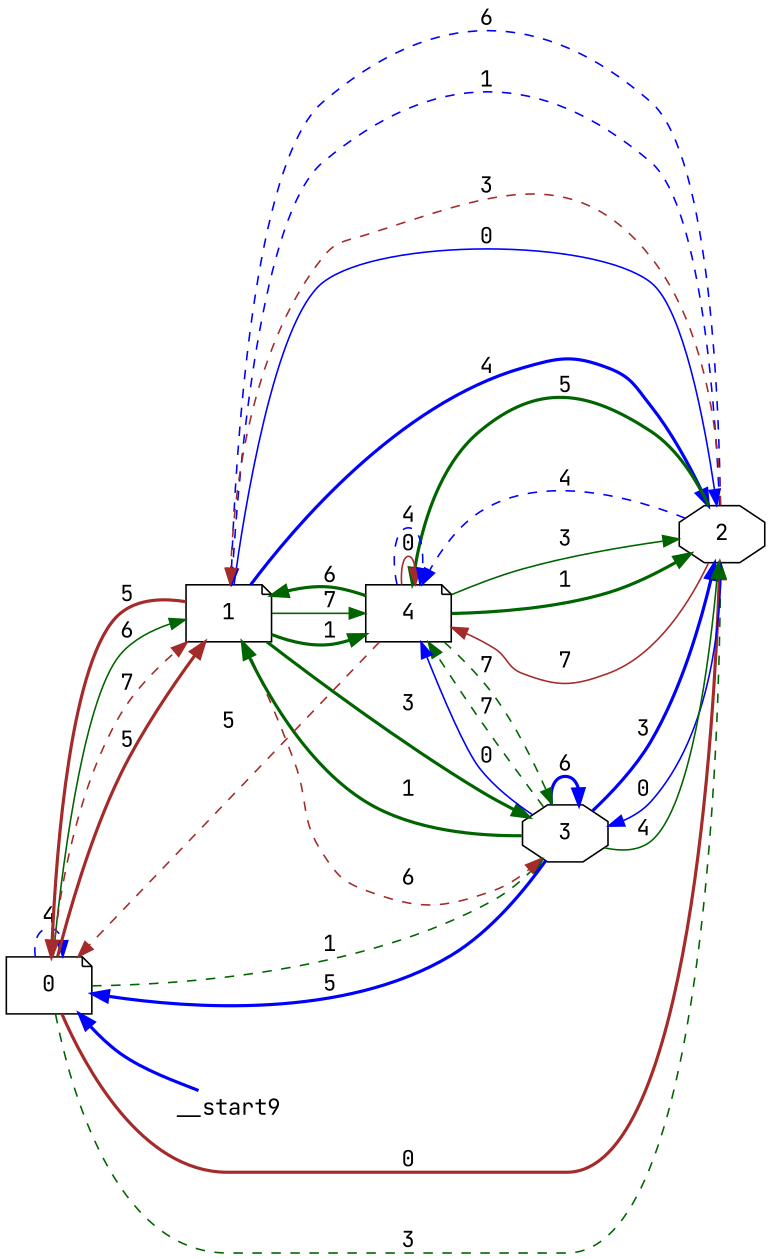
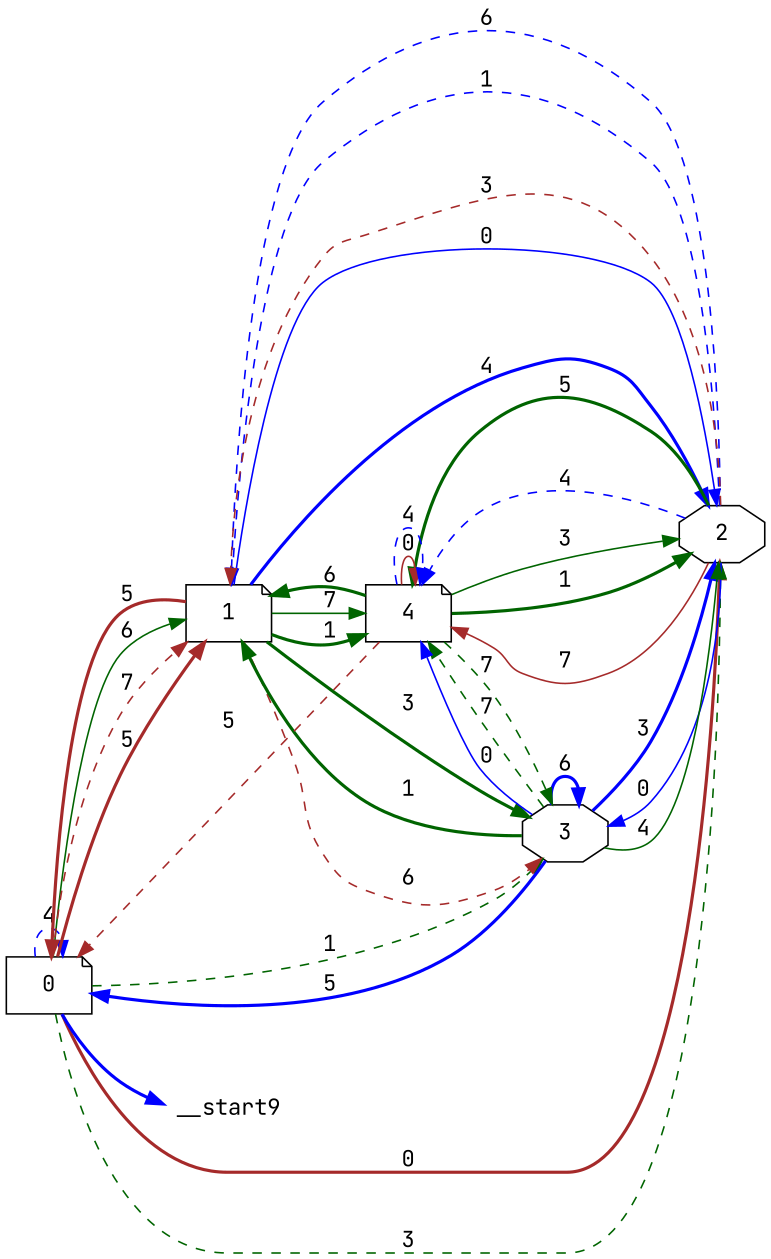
edge "__start9" -> "0": reversed
